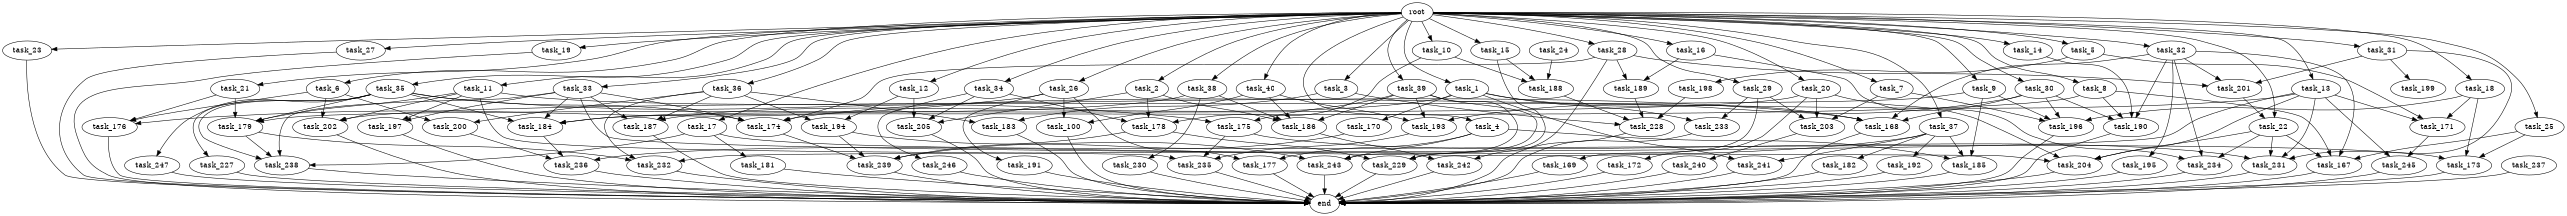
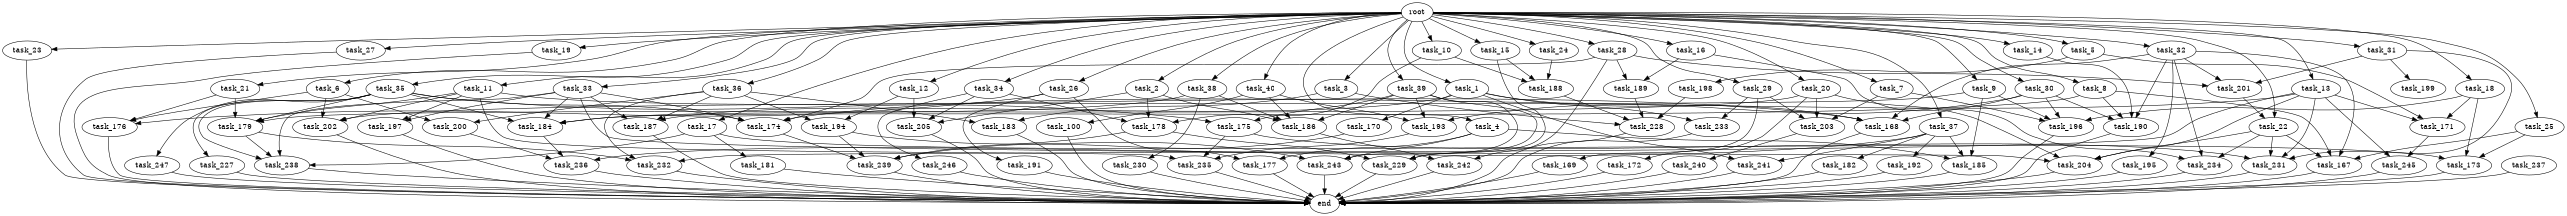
edge "root" -> "task_24": added
edge "task_26" -> "task_100": removed
